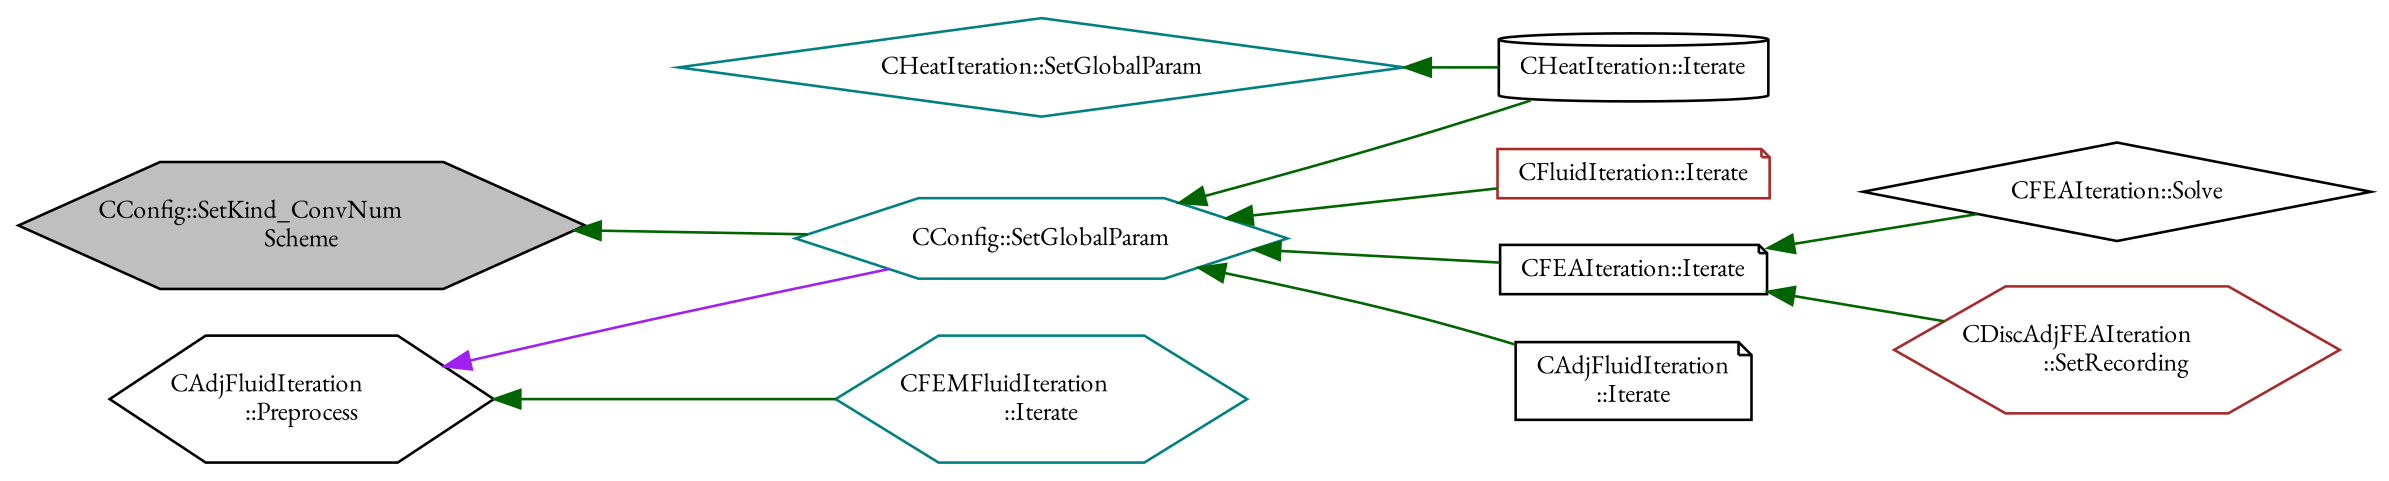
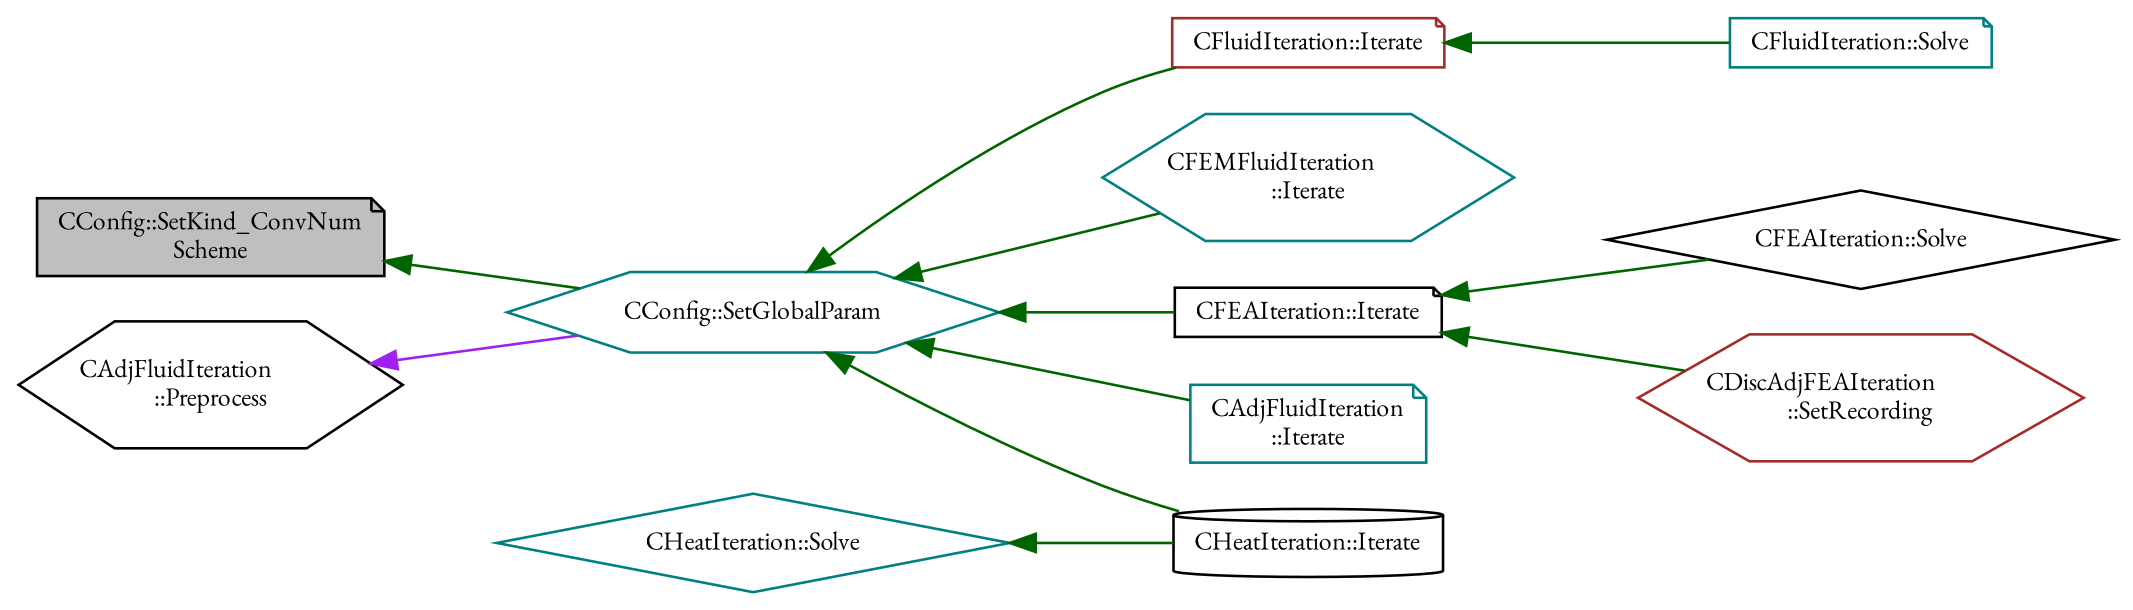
node "CFluidIteration::Solve": added
node "CHeatIteration::SetGlobalParam": label "CHeatIteration::SetGlobalParam" -> "CHeatIteration::Solve"
node "CConfig::SetKind_ConvNum Scheme": shape hexagon -> note
node "CAdjFluidIteration ::Iterate": color black -> teal
edge "CFEMFluidIteration ::Iterate" -> "CAdjFluidIteration ::Preprocess": now "CFEMFluidIteration ::Iterate" -> "CConfig::SetGlobalParam"
